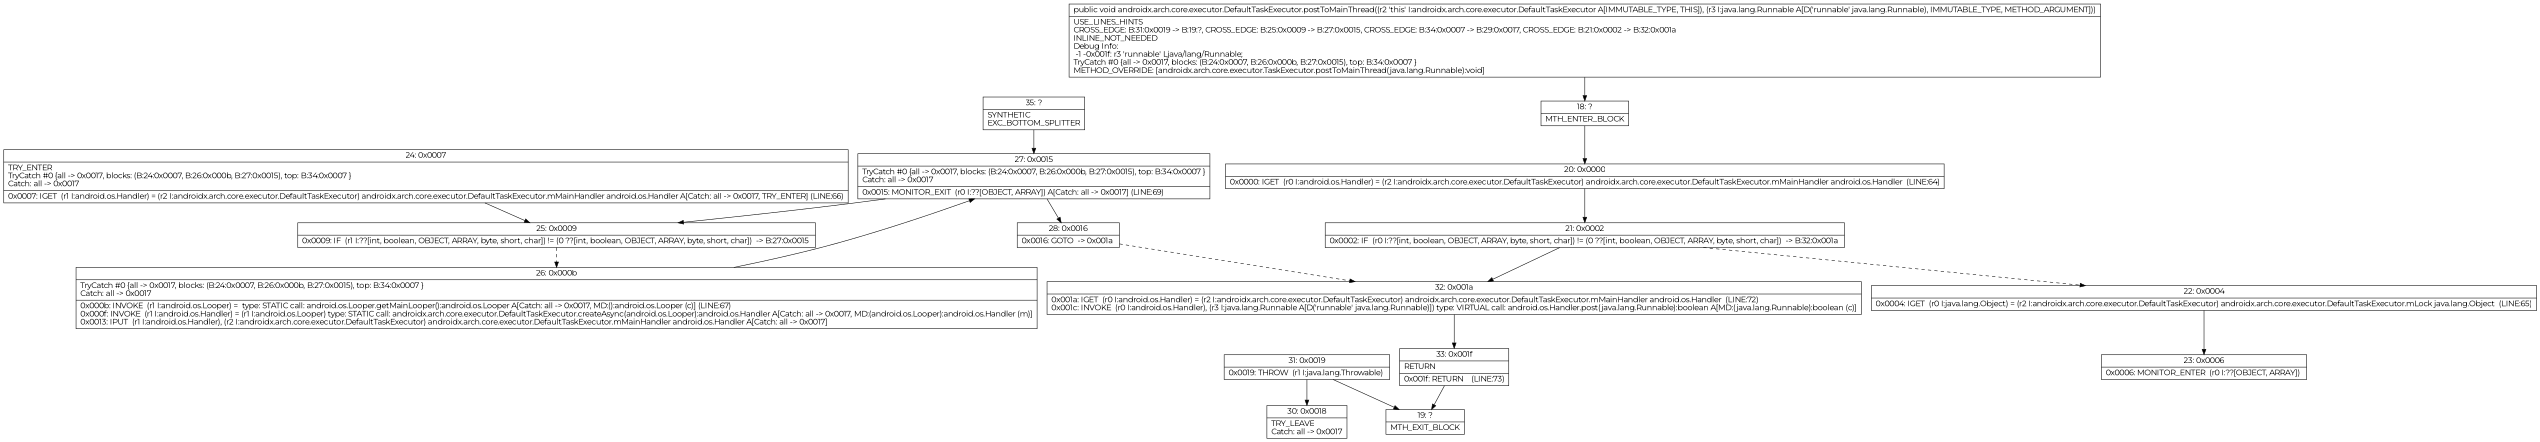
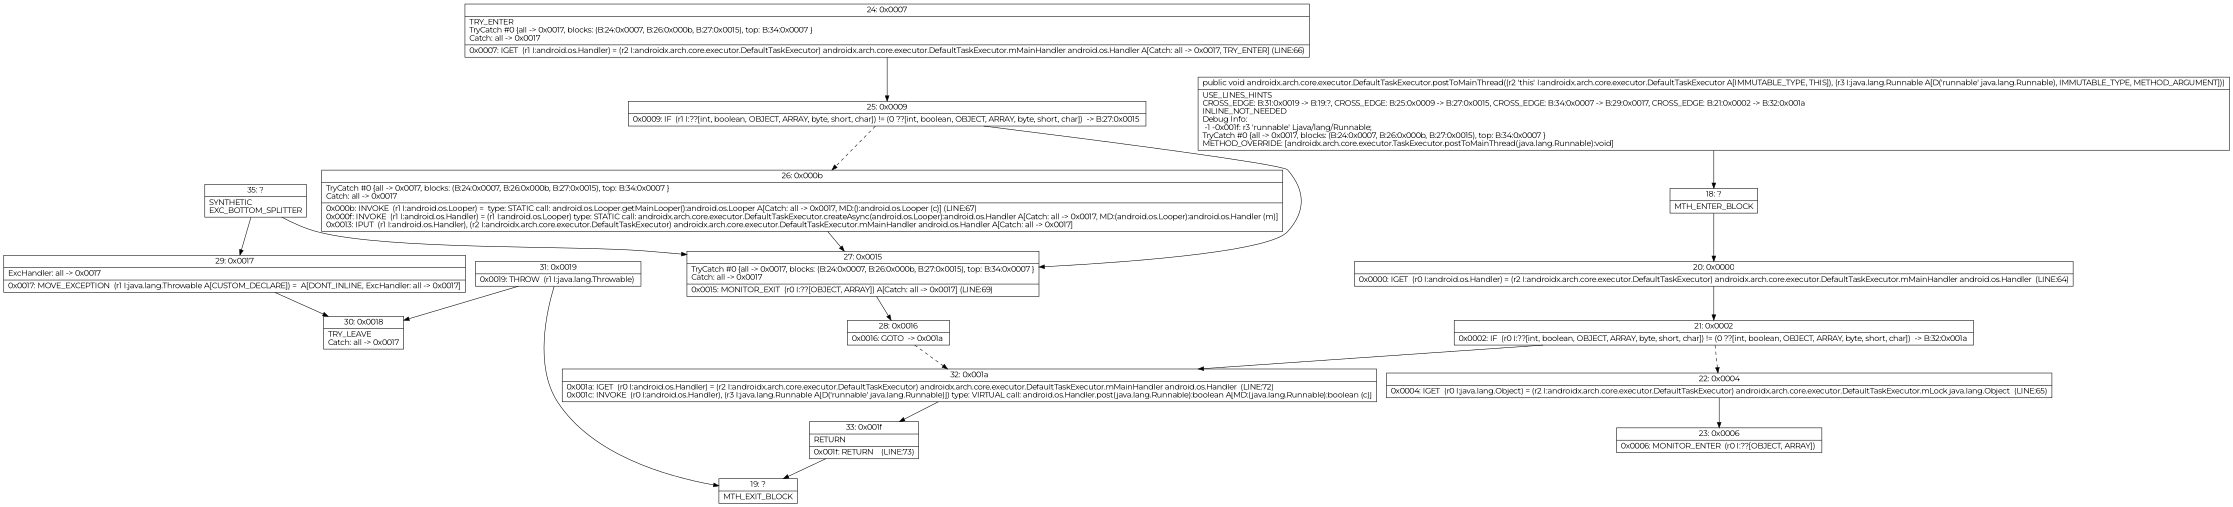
edge "27: 0x0015" -> "25: 0x0009": reversed
node "29: 0x0017": added
